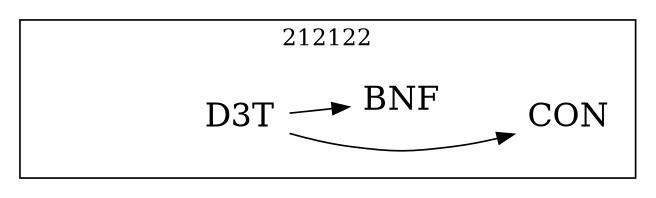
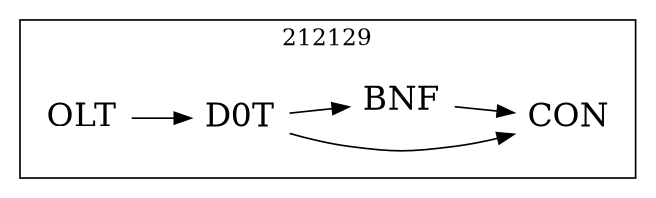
cluster "212122": label "212122" -> "212129"
edge "BNF" -> "CON": added
node "OLT": added
node "D3T": label "D3T" -> "D0T"
